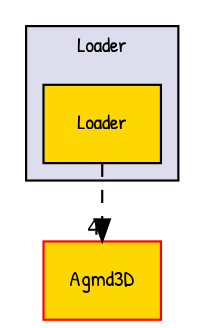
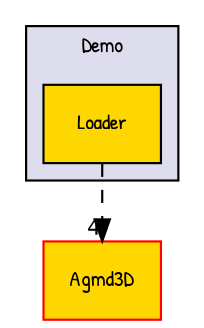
cluster "Loader": label "Loader" -> "Demo"
